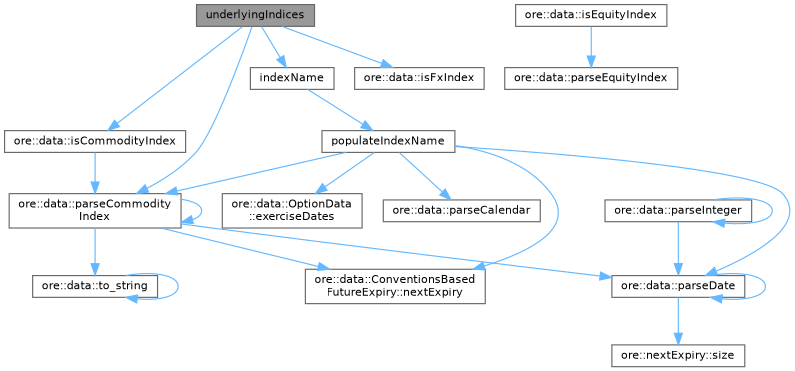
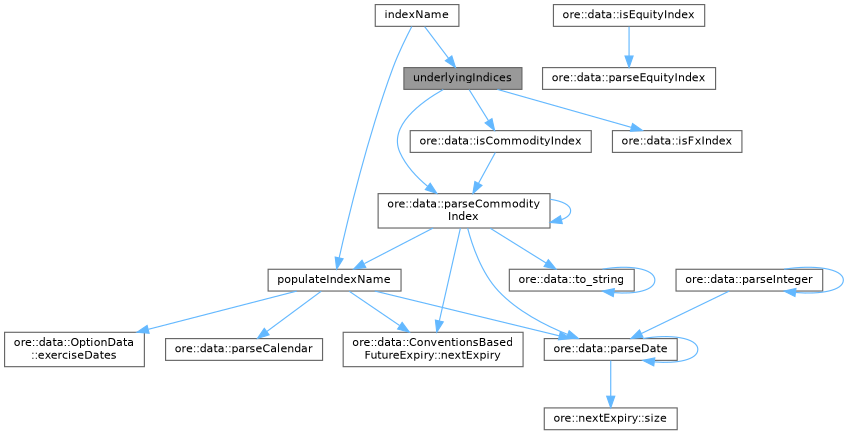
edge "underlyingIndices" -> "indexName": reversed
edge "populateIndexName" -> "ore::data::parseCommodity Index": reversed
